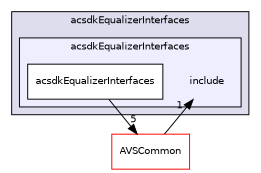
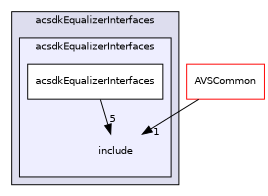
edge "acsdkEqualizerInterfaces" -> "AVSCommon": now "acsdkEqualizerInterfaces" -> "include"
